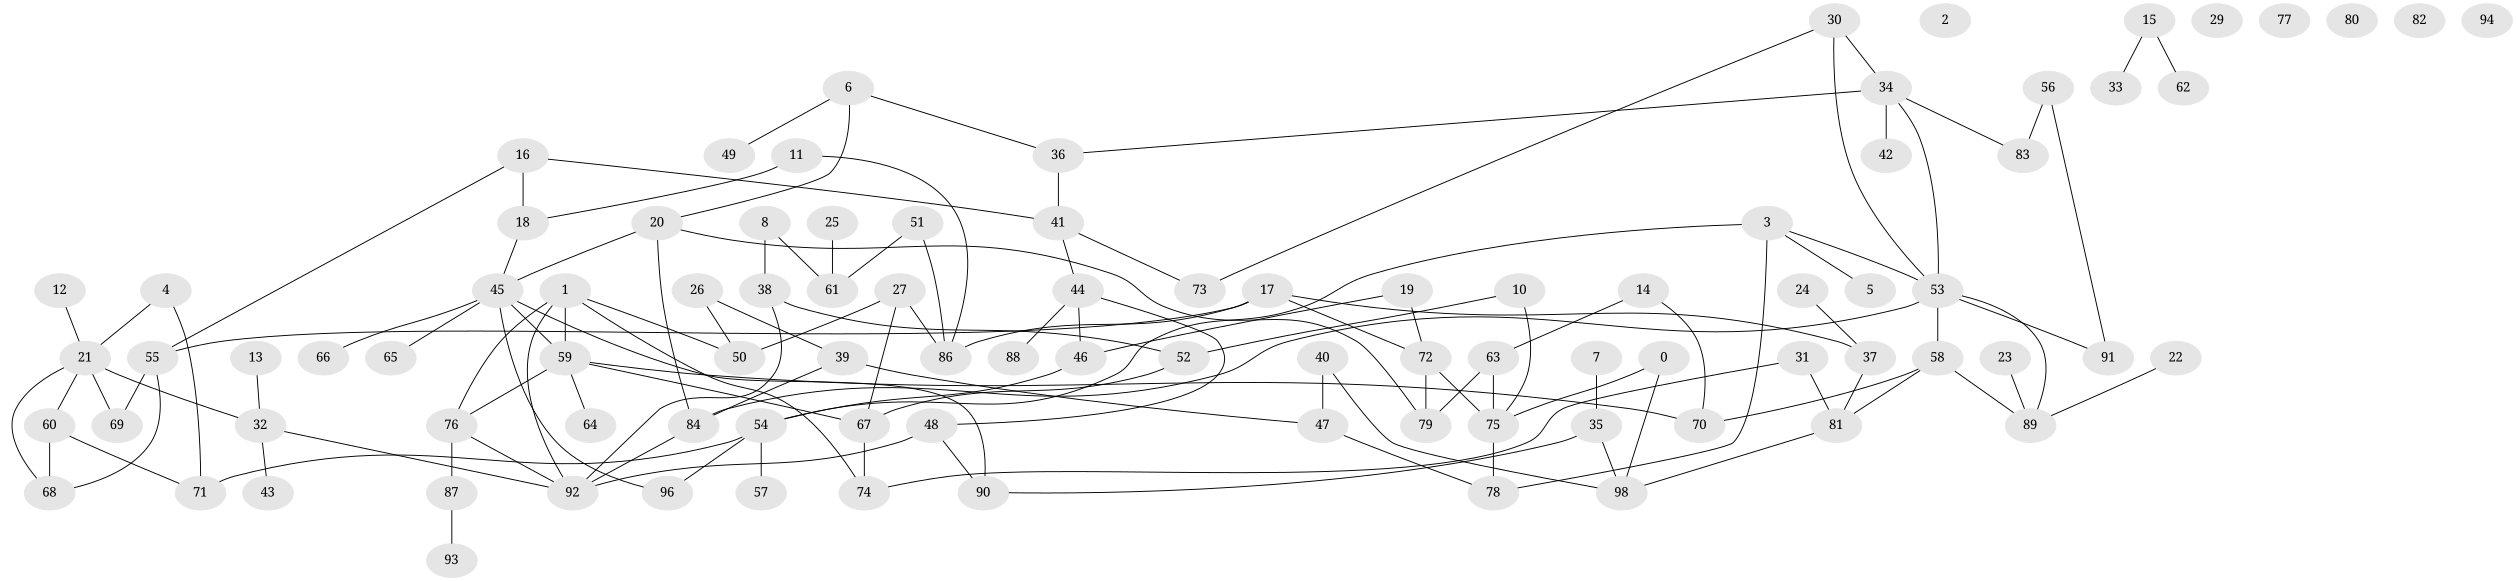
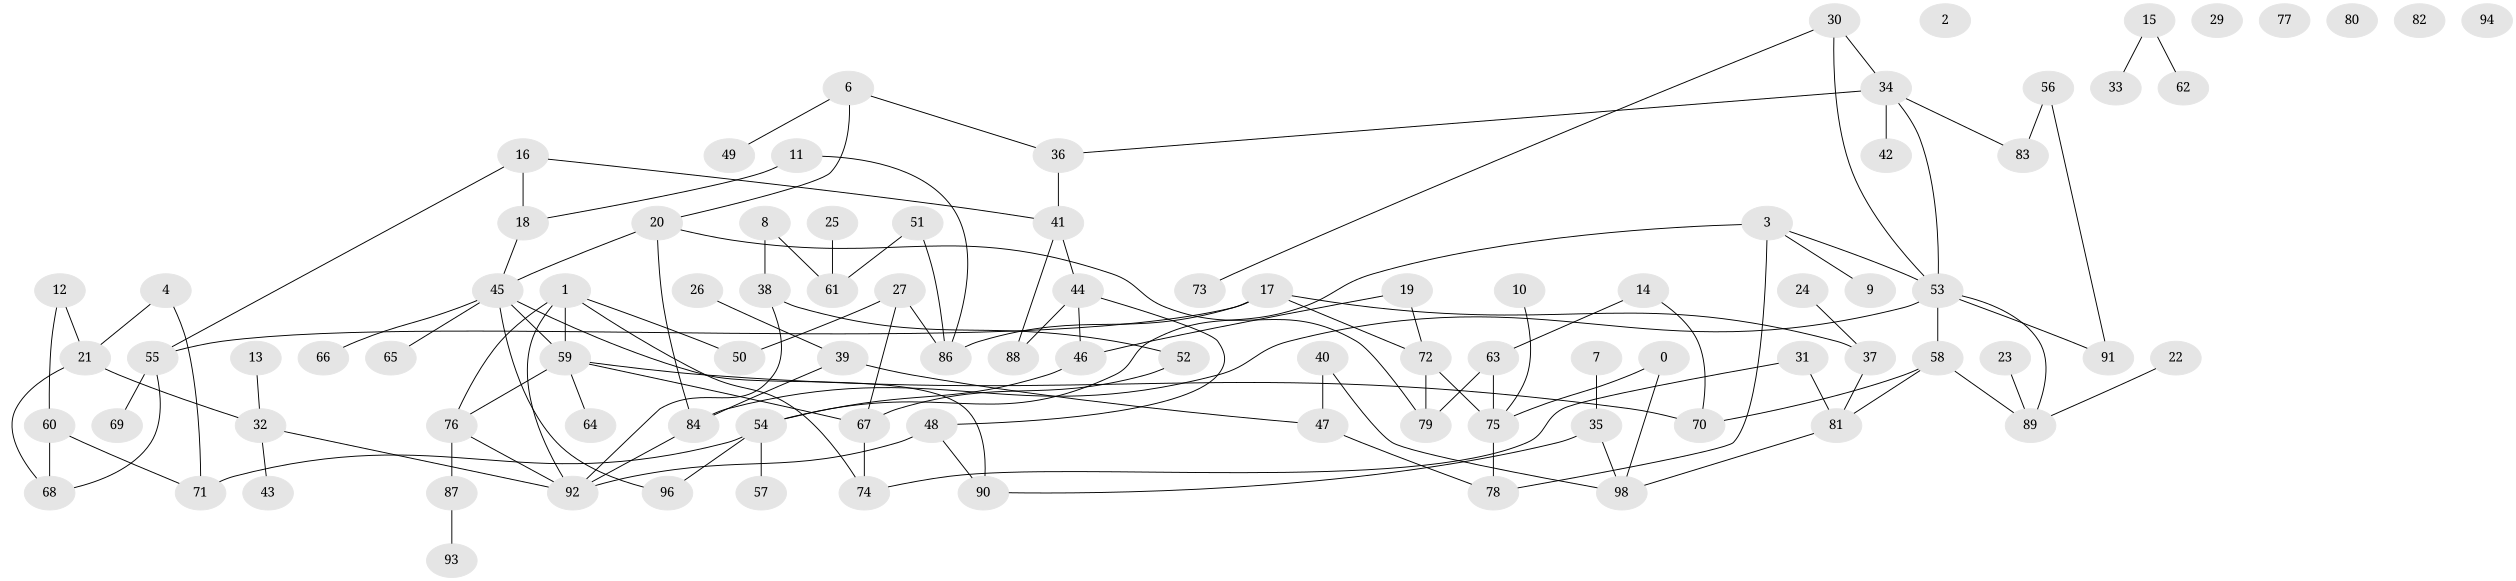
edge "41" -- "73": now "41" -- "88"
node "5": label "5" -> "9"
edge "10" -- "52": removed
edge "26" -- "50": removed
edge "21" -- "60": now "12" -- "60"
edge "21" -- "69": removed
